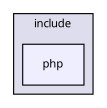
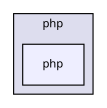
cluster "include": label "include" -> "php"
